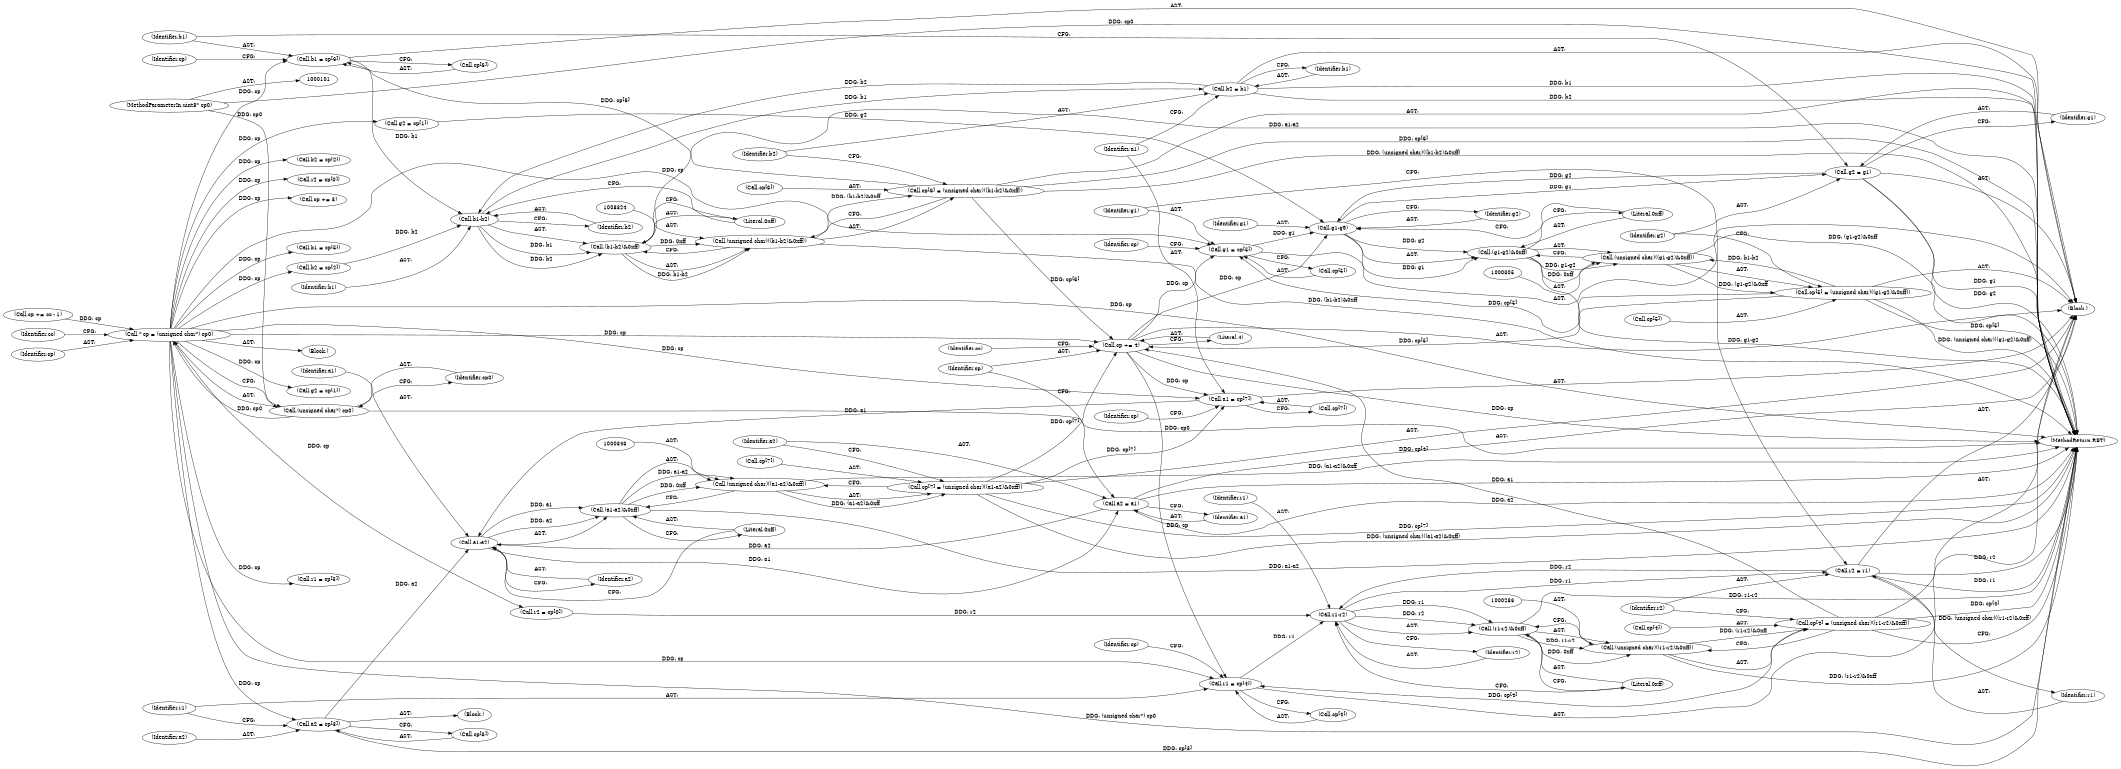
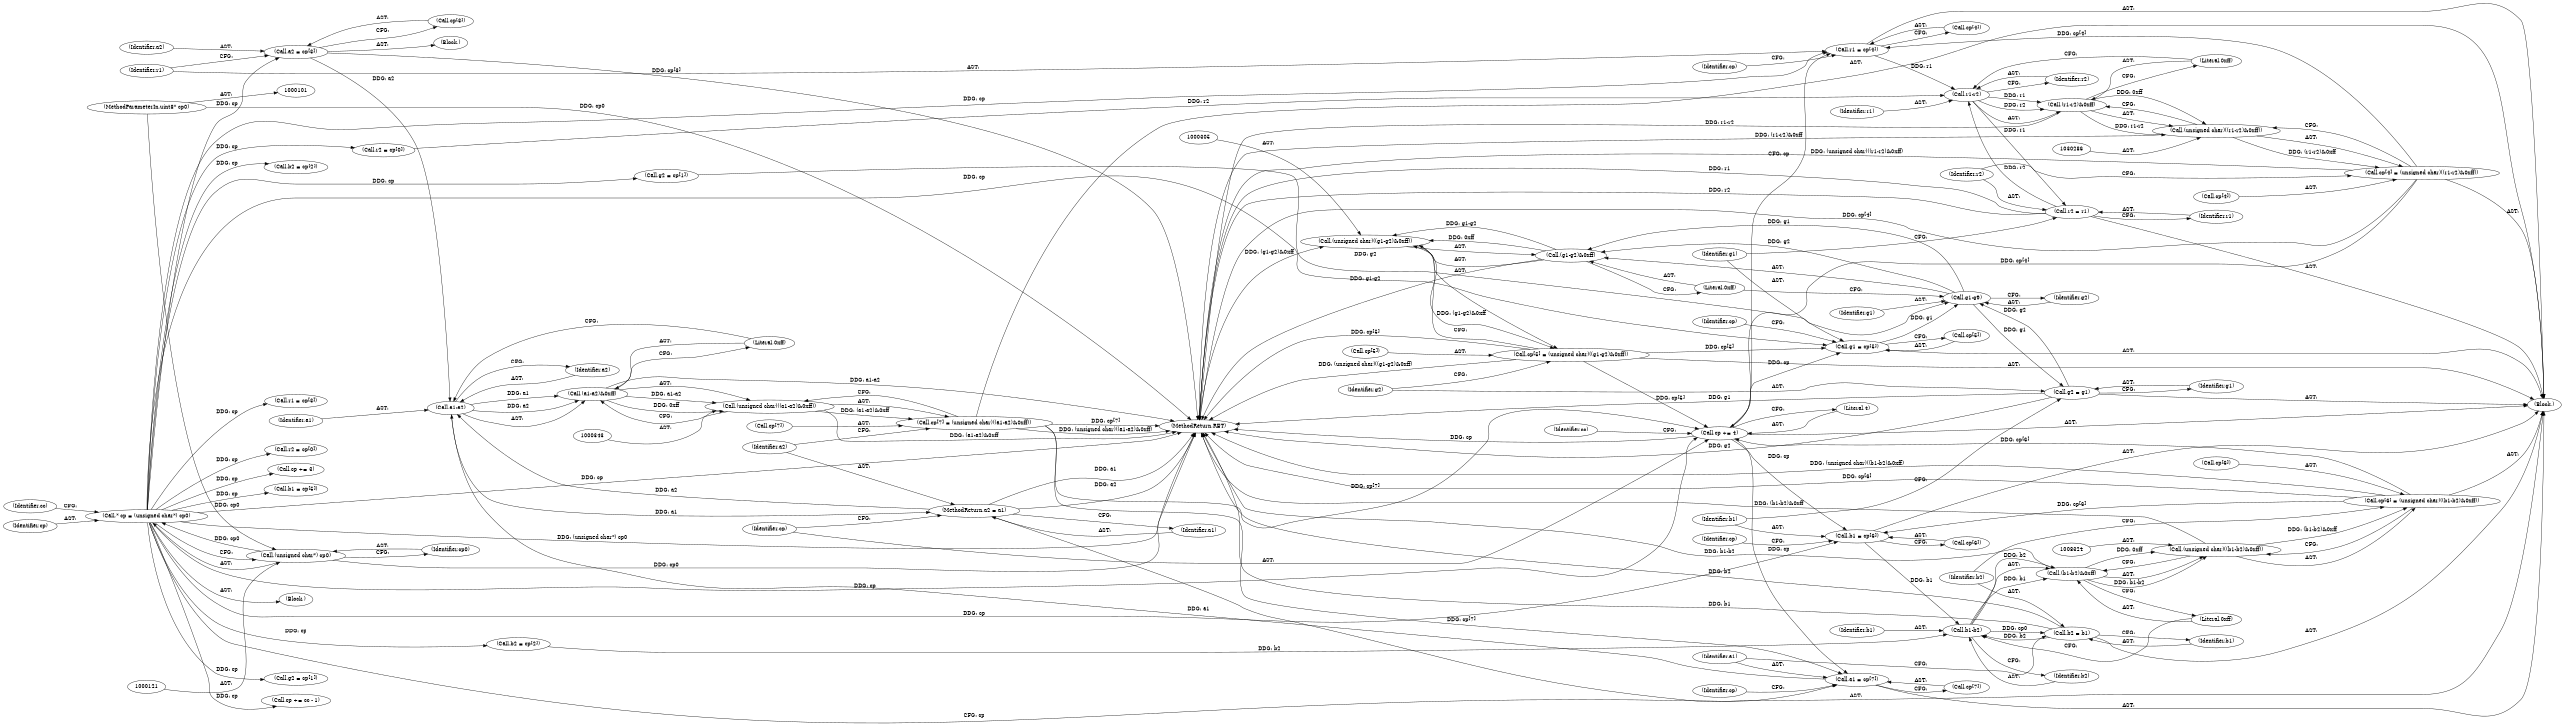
edge "(Call,b1-b2)" -> "(Call,b2 = b1)": label "DDG: b1" -> "DDG: cp0"
edge "(Call,(b1-b2)&0xff)" -> "(MethodReturn,RET)": label "DDG: a1-a2" -> "DDG: b1-b2"
edge "(Call,(unsigned char)((g1-g2)&0xff))" -> "(Call,(g1-g2)&0xff)": label "CFG: " -> "AST: "
edge "(Call,cp[5] = (unsigned char)((g1-g2)&0xff))" -> "(Call,(unsigned char)((g1-g2)&0xff))": label "DDG: b1-b2" -> "CFG: "
edge "(Call,(unsigned char)((g1-g2)&0xff))" -> "(MethodReturn,RET)": reversed
edge "(Call,cp += 4)" -> "(Call,g1-g9)": now "(Call,cp += 4)" -> "(Call,b1 = cp[6])"
edge "(Call,cp += cc - 1)" -> "(Call,* cp = (unsigned char*) cp0)": reversed
edge "(Call,* cp = (unsigned char*) cp0)" -> "(Call,a1 = cp[7])": label "DDG: cp" -> "CFG: cp"
node "(Call,a2 = a1)": label "(Call,a2 = a1)" -> "(MethodReturn,a2 = a1)"
edge "(Call,cp += 4)" -> "(Call,r1 = cp[4])": label "DDG: cp" -> "CFG: cp"
node "1000286": label "1000286" -> "1030286"
node "1000121": added
